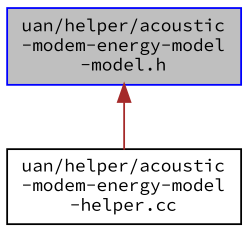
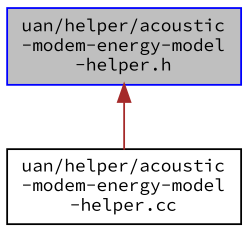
node "uan/helper/acoustic -modem-energy-model -model.h": label "uan/helper/acoustic -modem-energy-model -model.h" -> "uan/helper/acoustic -modem-energy-model -helper.h"
